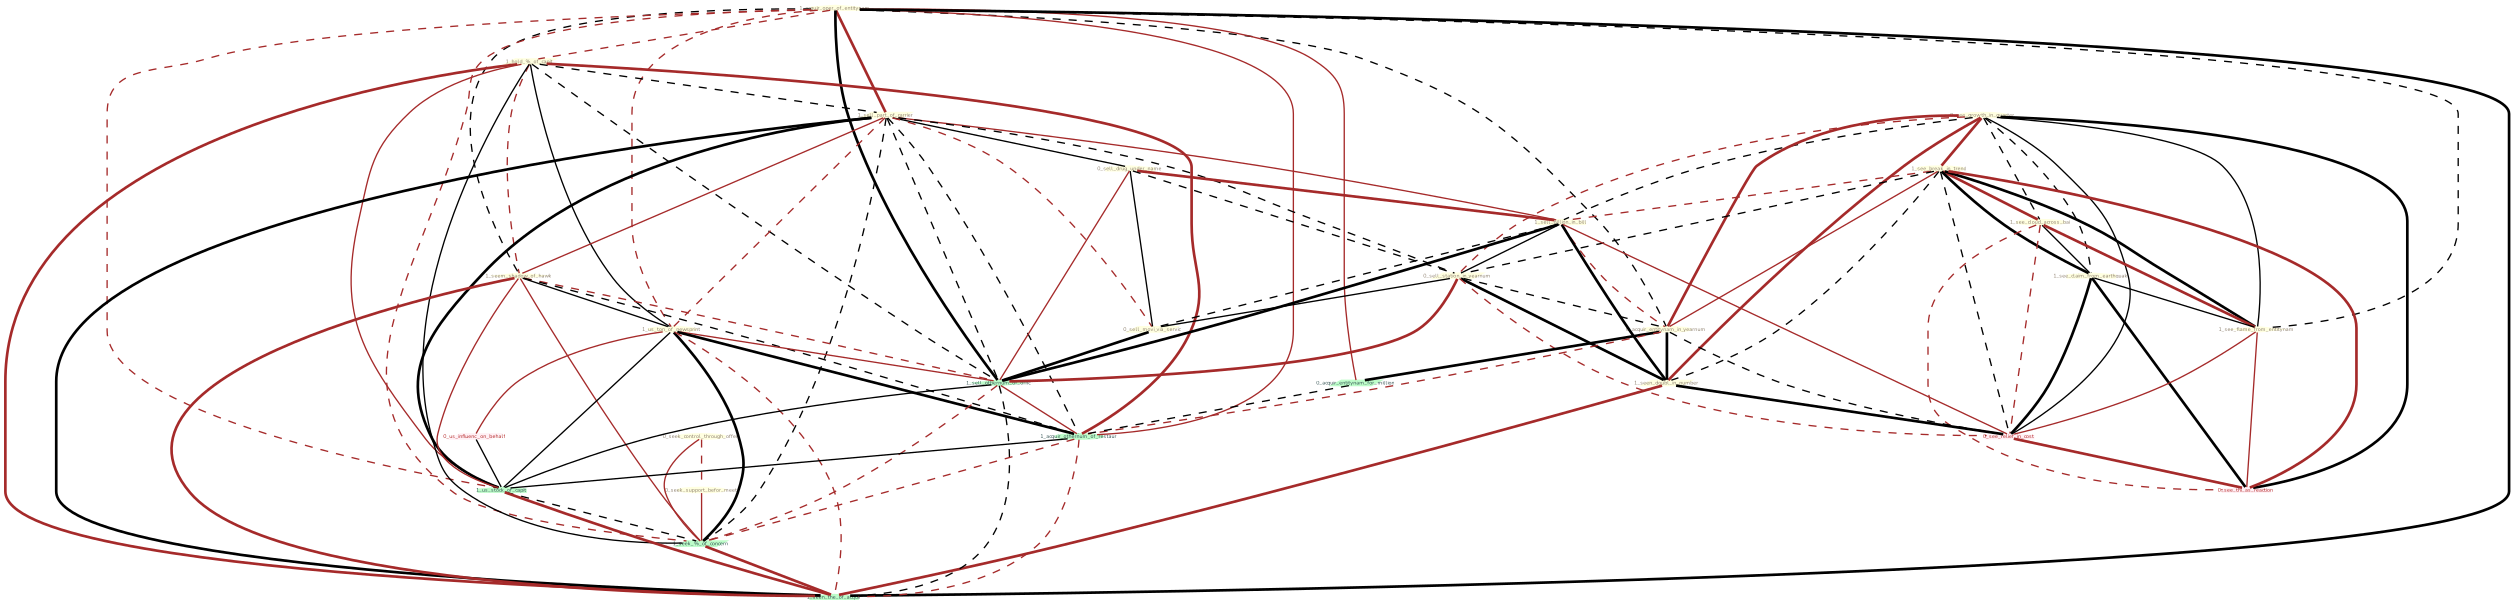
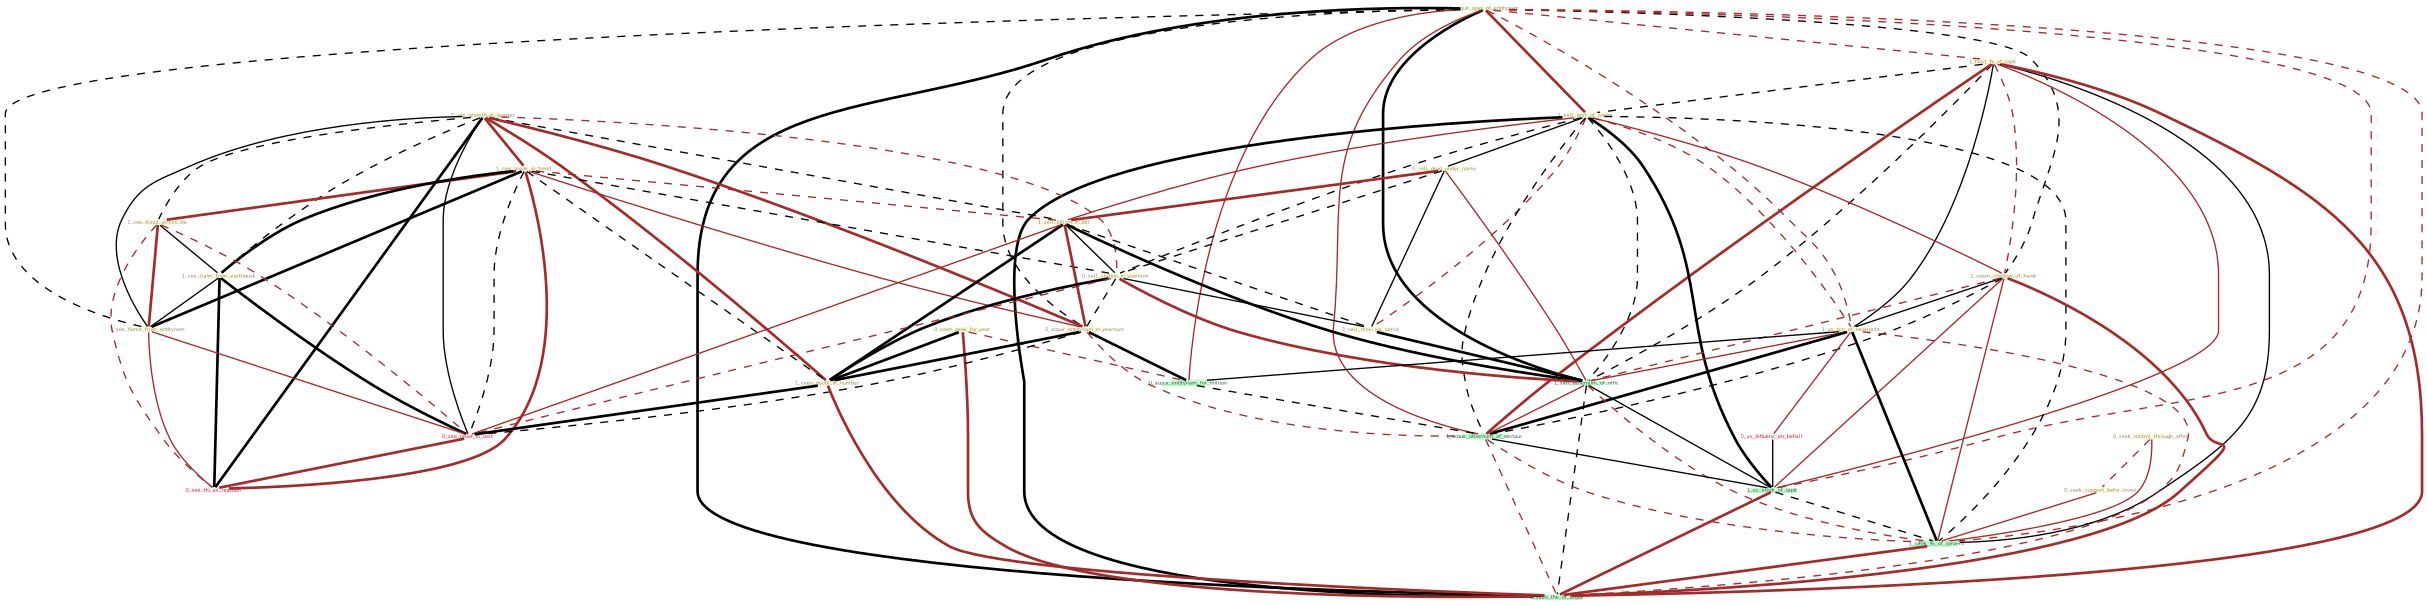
edge "1_sell_billion_in_bill" -- "0_acquir_entitynam_in_yearnum": style dashed -> bold
node "0_seen_peak_for_year": added
edge "1_us_ton_of_newsprint" -- "1_us_stock_of_capit": now "1_us_ton_of_newsprint" -- "0_acquir_entitynam_for_million"
